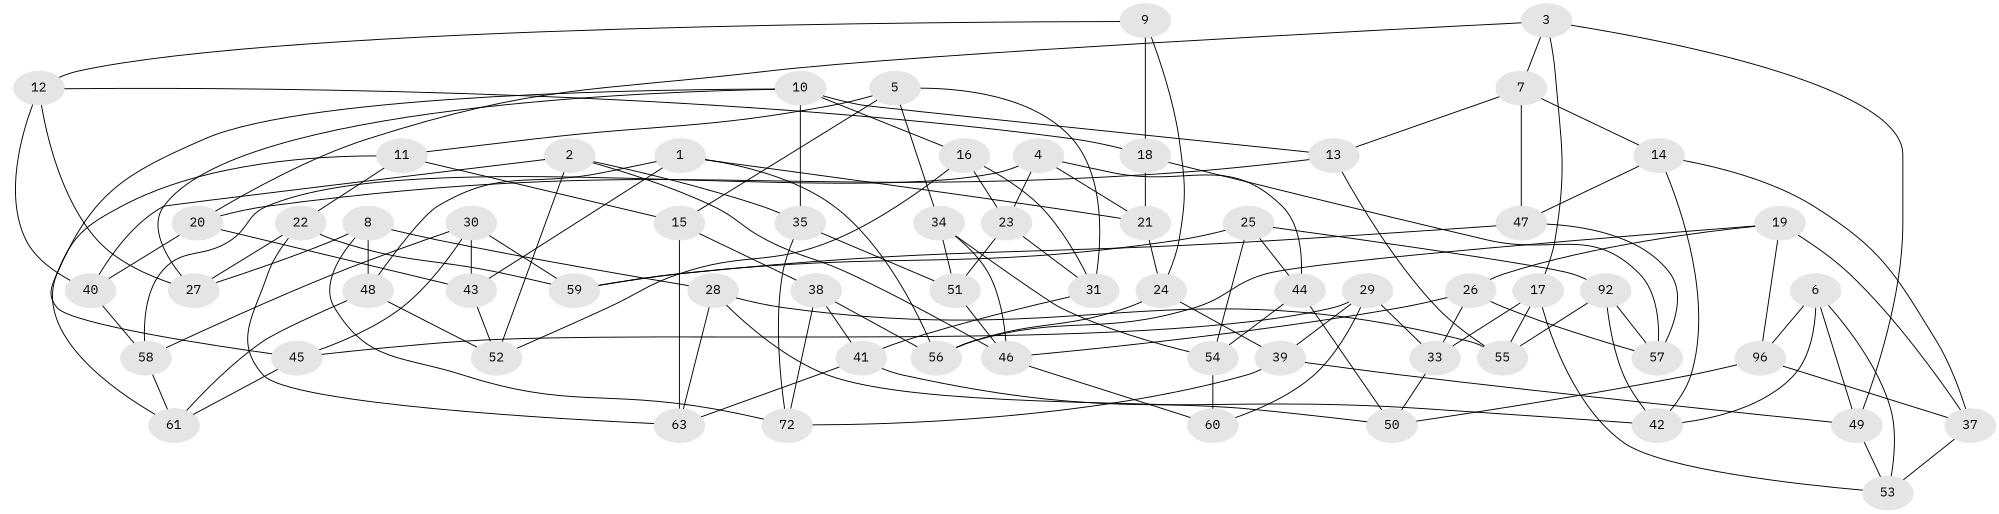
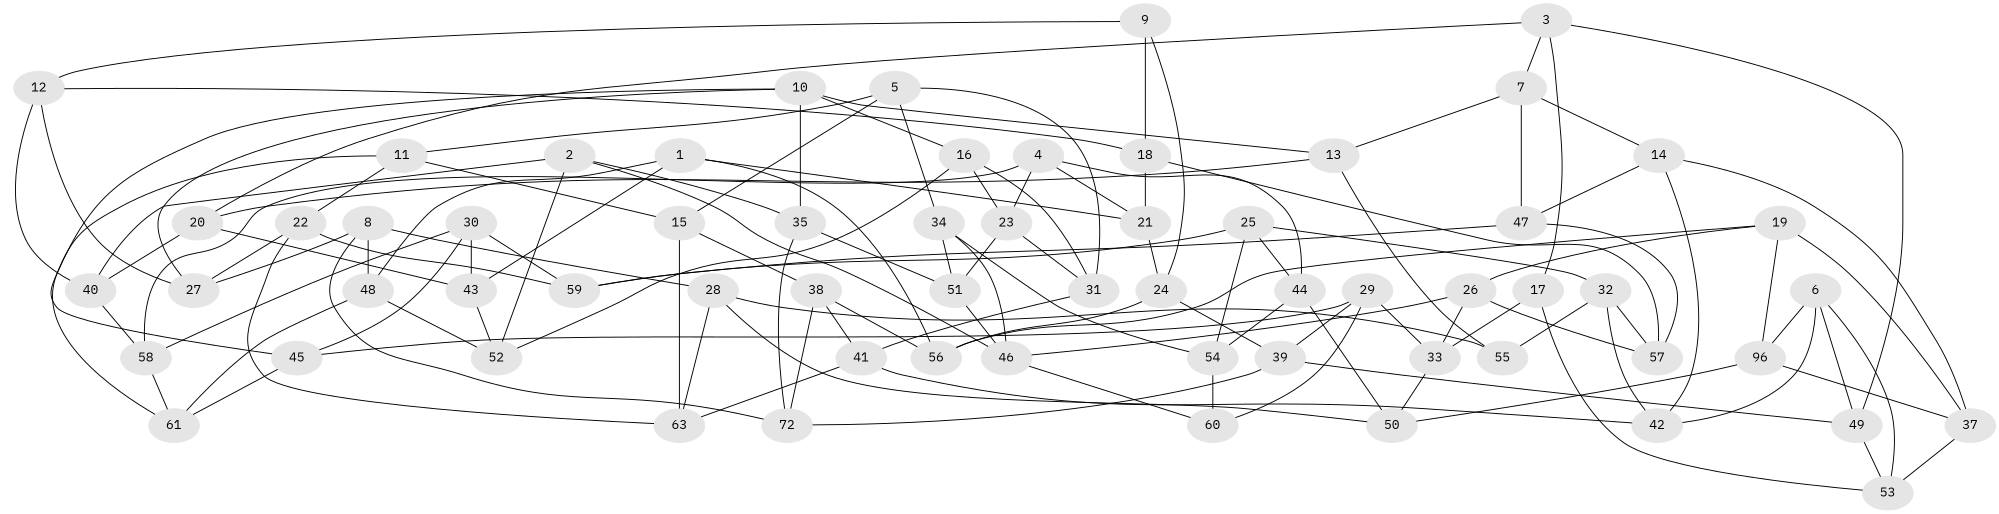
node "92": label "92" -> "32"
edge "17" -- "55": removed
